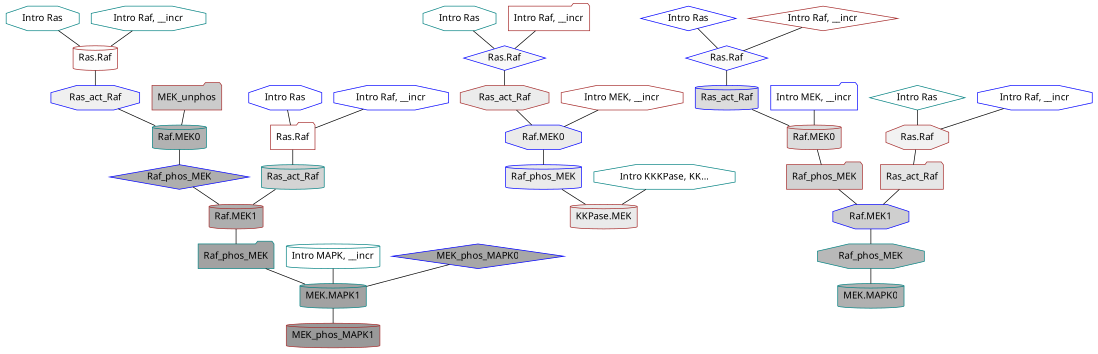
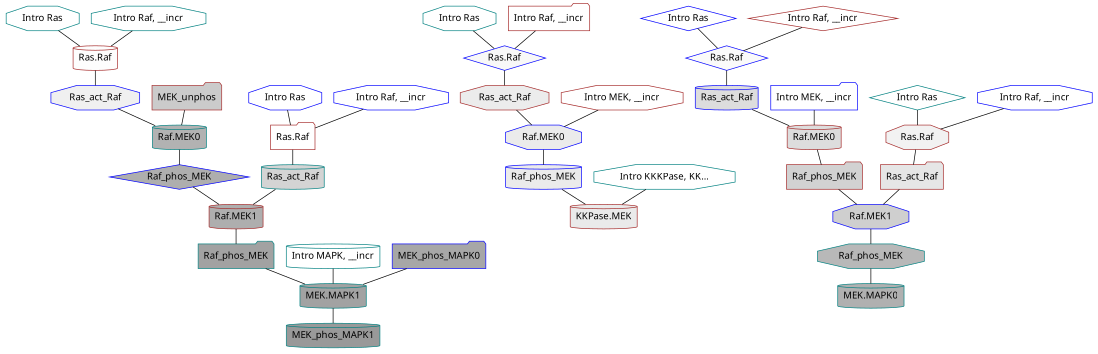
node "MEK_phos_MAPK0": shape diamond -> folder
node "MEK_phos_MAPK1": color brown -> teal
